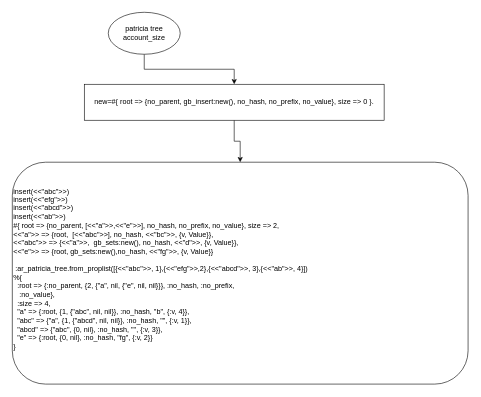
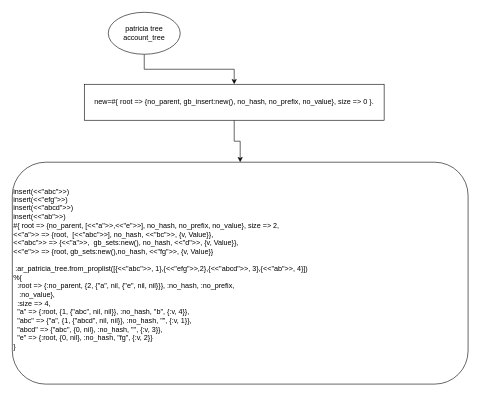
node "patricia tree account_size": label "patricia tree account_size" -> "patricia tree account_tree"
